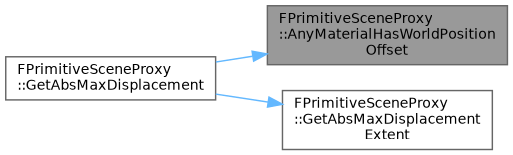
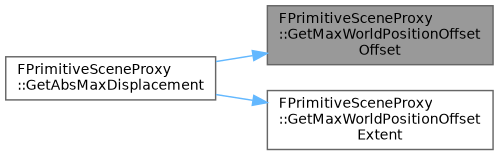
node "FPrimitiveSceneProxy ::AnyMaterialHasWorldPosition Offset": label "FPrimitiveSceneProxy ::AnyMaterialHasWorldPosition Offset" -> "FPrimitiveSceneProxy ::GetMaxWorldPositionOffset Offset"
node "FPrimitiveSceneProxy ::GetAbsMaxDisplacement Extent": label "FPrimitiveSceneProxy ::GetAbsMaxDisplacement Extent" -> "FPrimitiveSceneProxy ::GetMaxWorldPositionOffset Extent"
